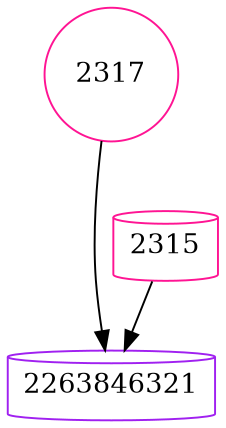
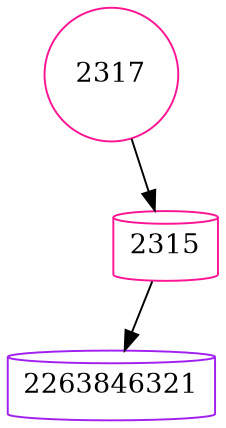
edge "2317" -> "2263846321": now "2317" -> "2315"
